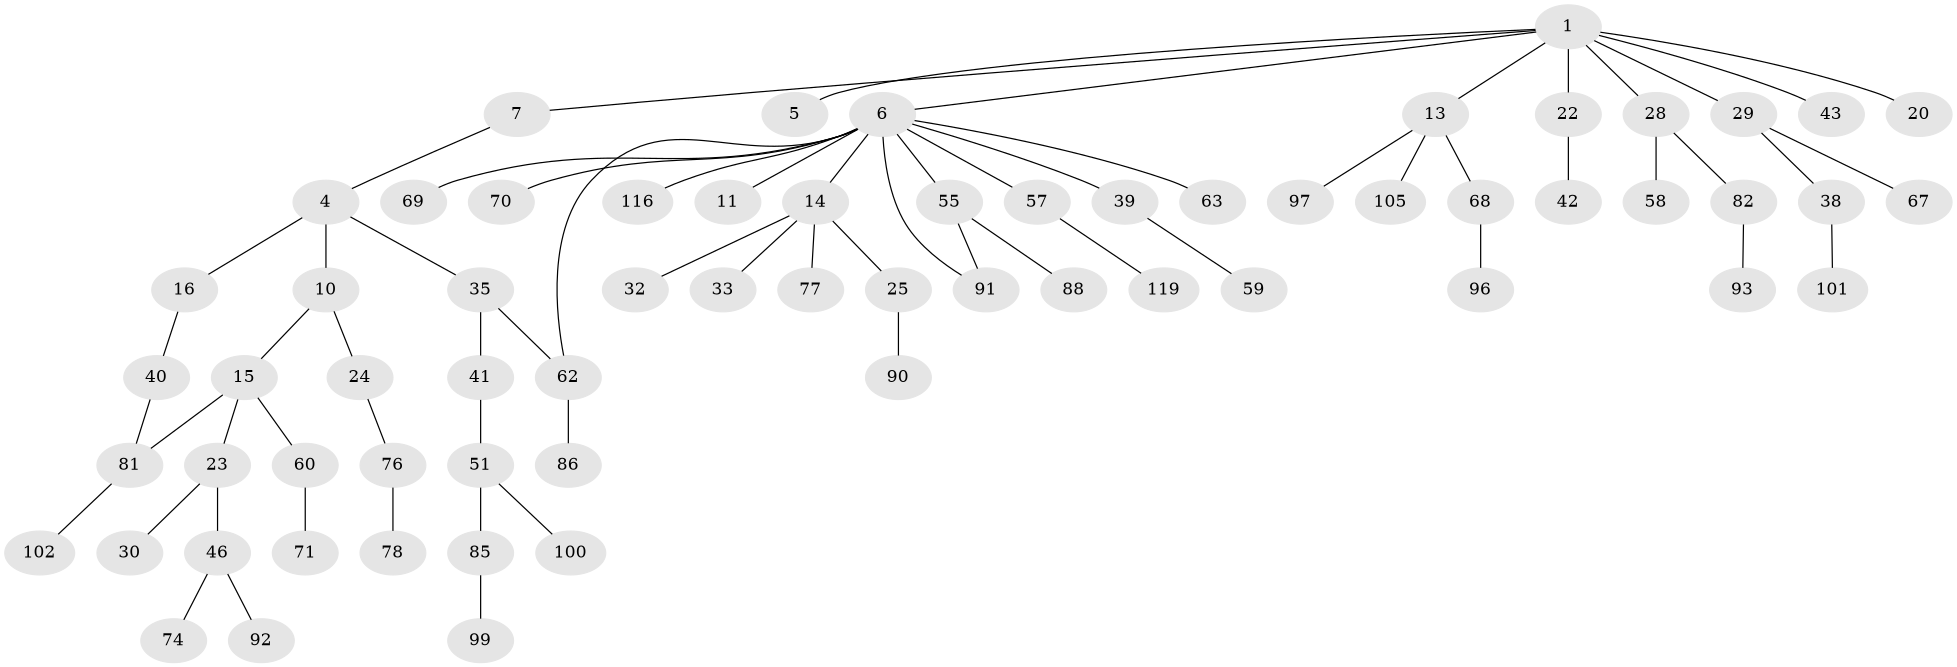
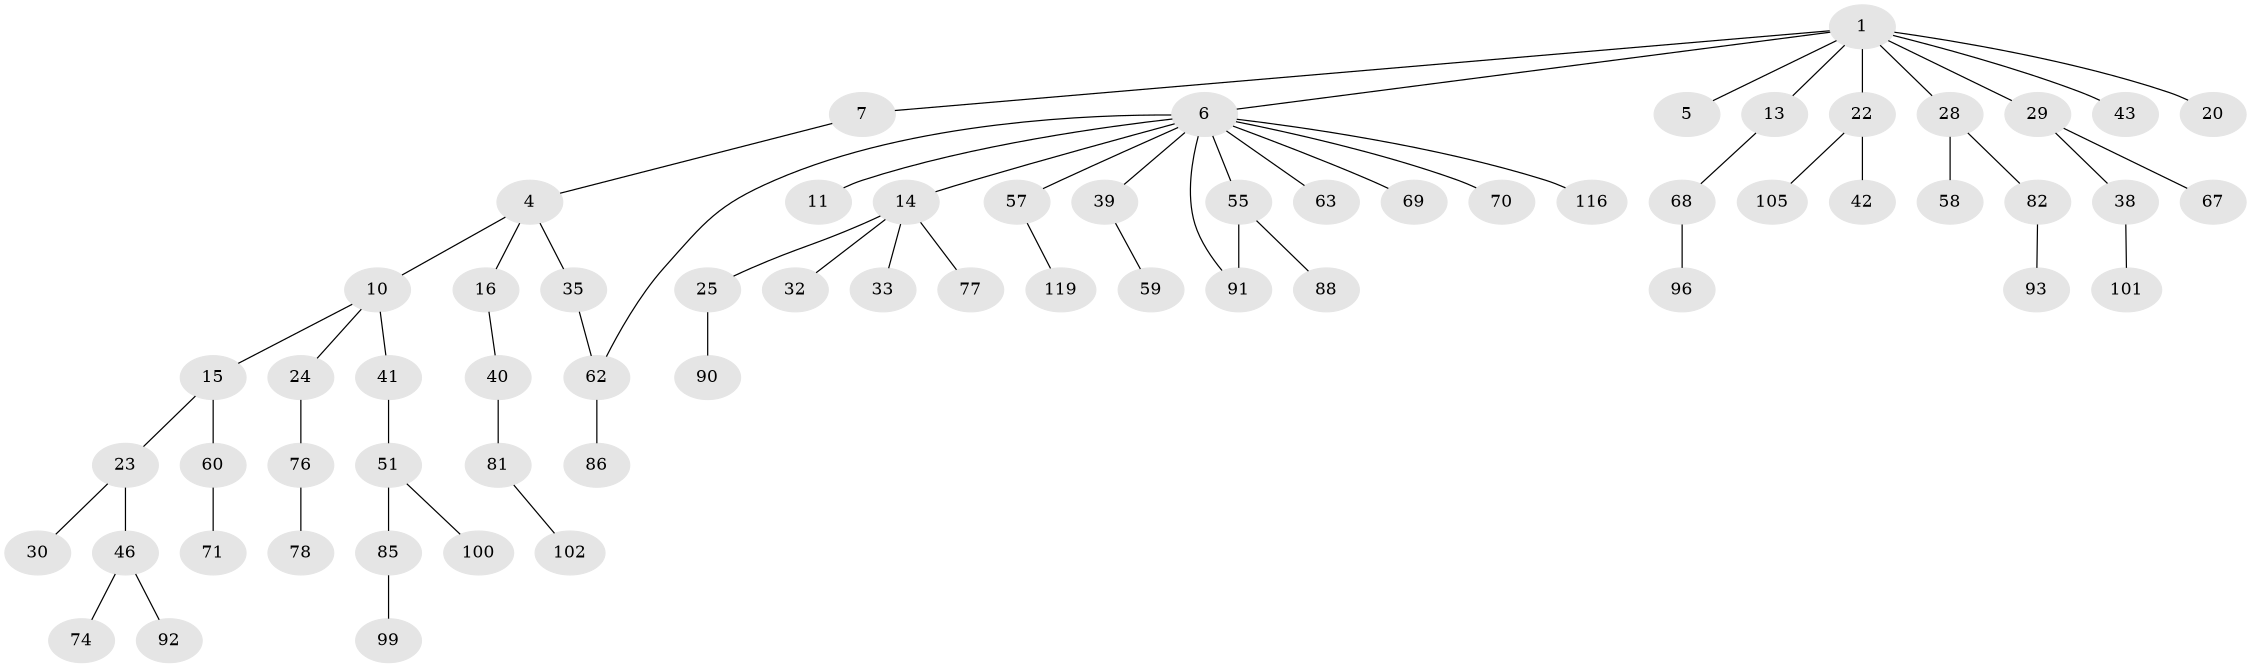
edge "13" -- "105": now "22" -- "105"
node "97": removed
edge "35" -- "41": now "10" -- "41"
edge "15" -- "81": removed
